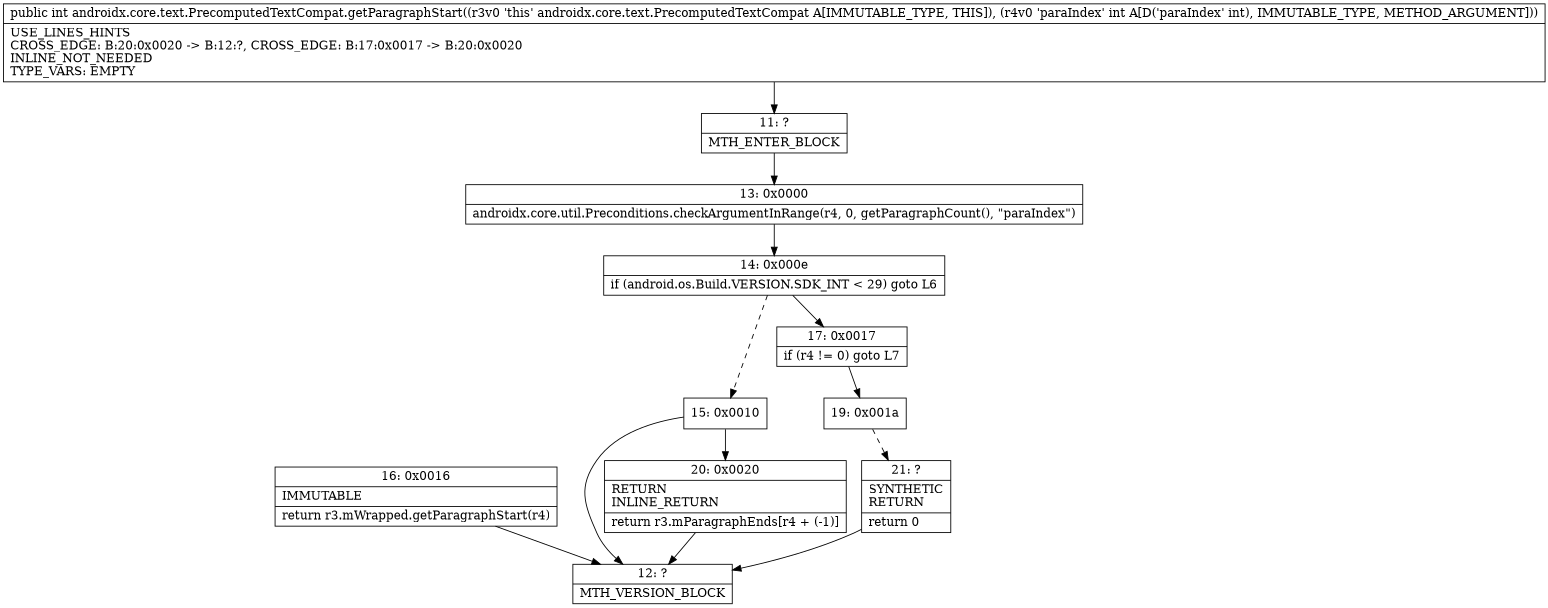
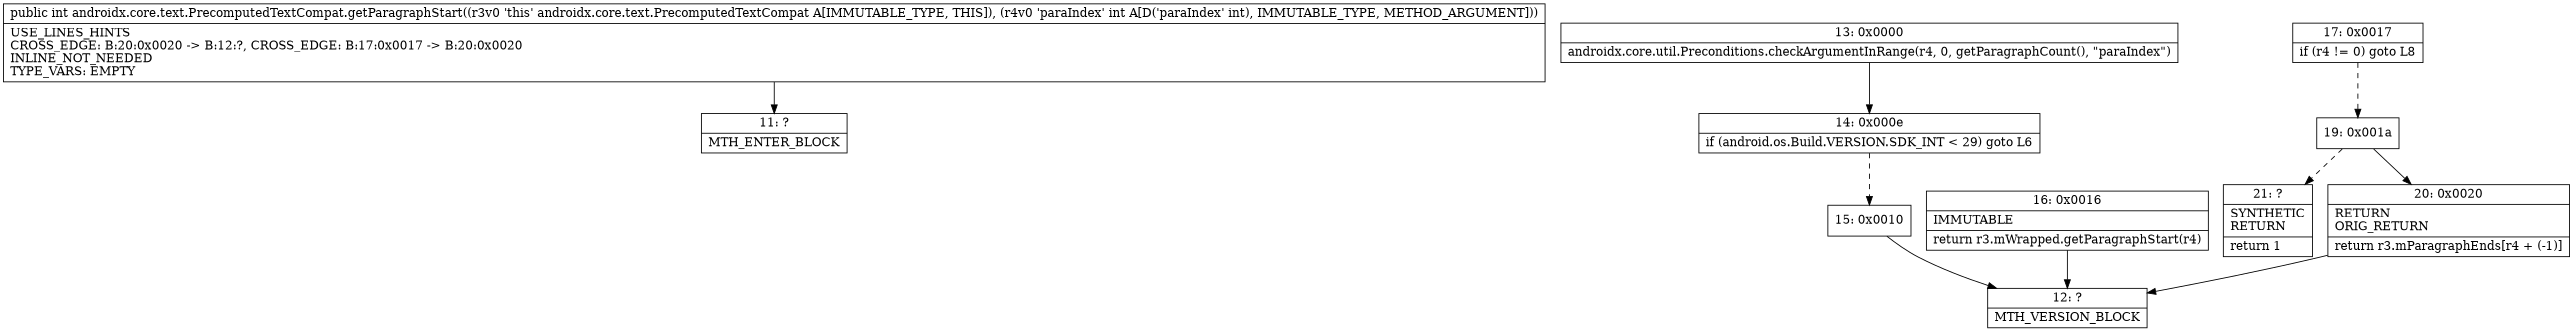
edge "11: ?" -> "13: 0x0000": removed
edge "14: 0x000e" -> "17: 0x0017": removed
node "17: 0x0017": text "if (r4 != 0) goto L7" -> "if (r4 != 0) goto L8"
edge "17: 0x0017" -> "19: 0x001a": style solid -> dashed
edge "15: 0x0010" -> "20: 0x0020": now "19: 0x001a" -> "20: 0x0020"
node "20: 0x0020": text "INLINE_RETURN" -> "ORIG_RETURN"
node "21: ?": text "return 0" -> "return 1"
edge "21: ?" -> "12: ?": removed
